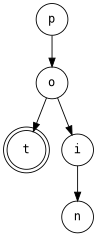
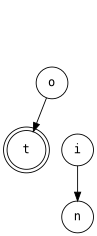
node "p": removed
edge "o" -> "i": removed
